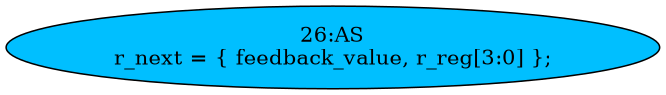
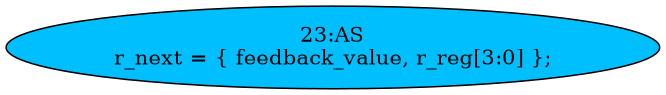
node "26:AS r_next = { feedback_value, r_reg[3:0] };": label "26:AS r_next = { feedback_value, r_reg[3:0] };" -> "23:AS r_next = { feedback_value, r_reg[3:0] };"
